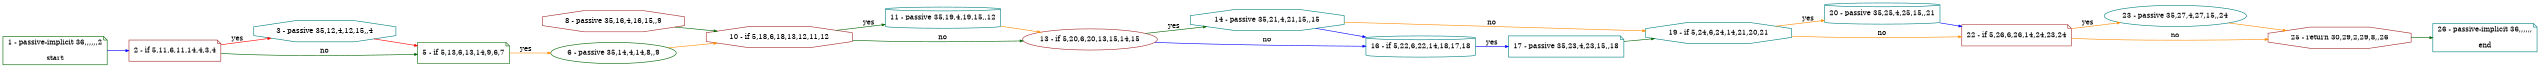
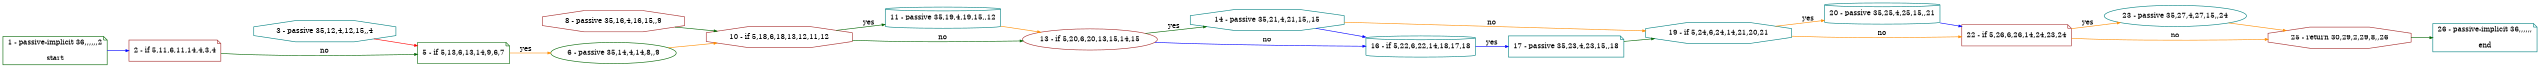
edge "2 - if 5,11,6,11,14,4,3,4" -> "3 - passive 35,12,4,12,15,,4": removed, label "yes"
